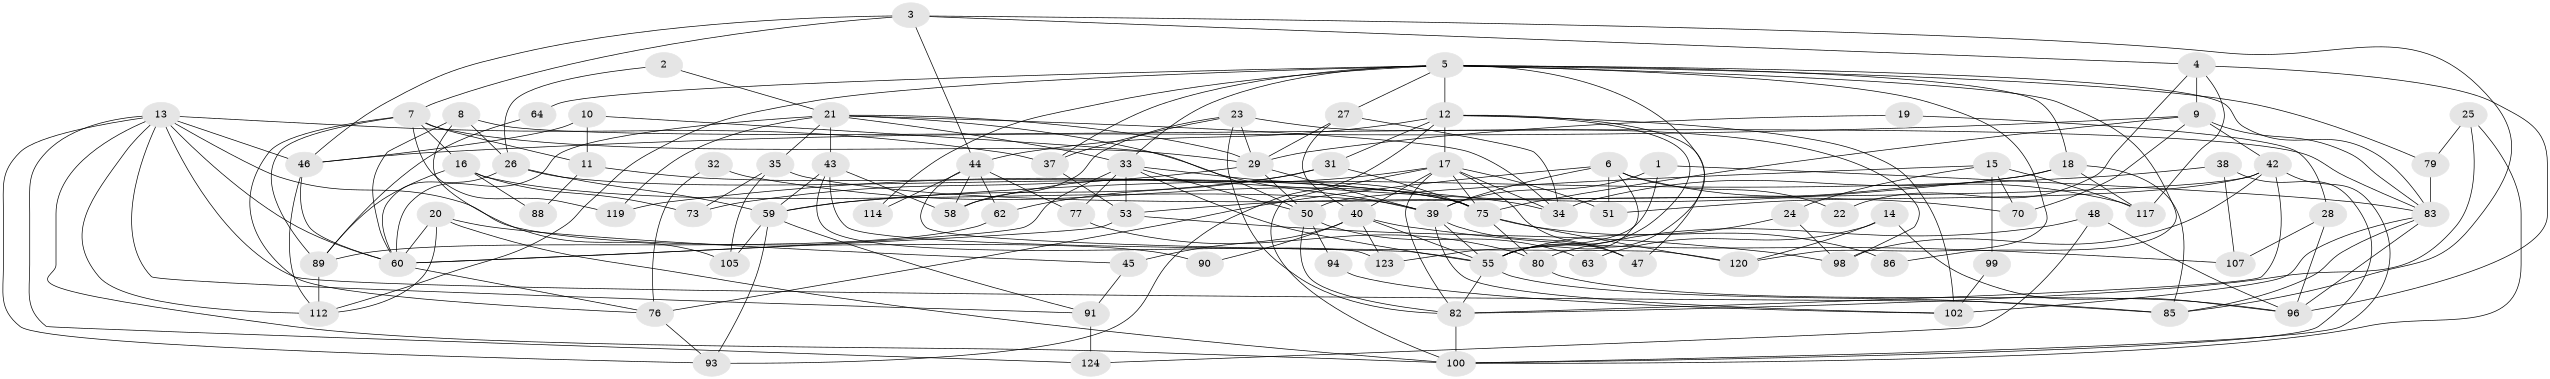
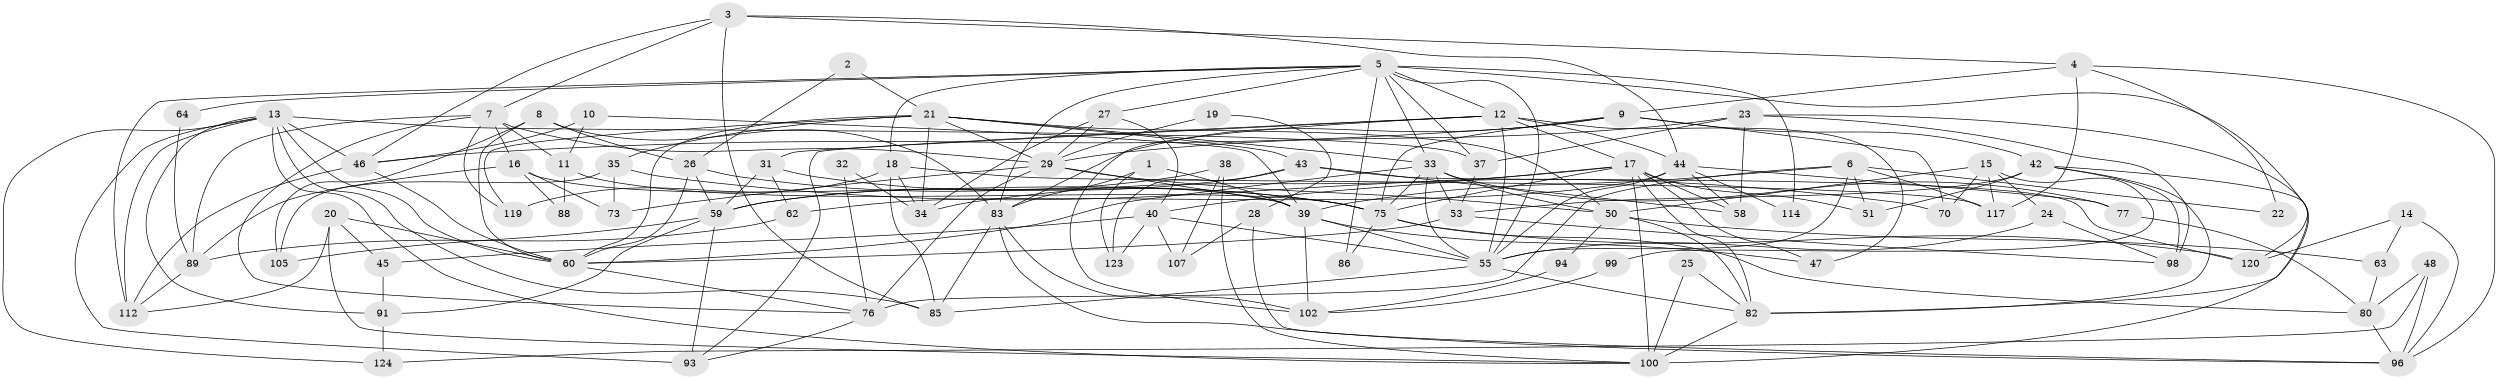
node "79": removed
edge "29" -- "76": added
node "90": removed
edge "63" -- "80": added
